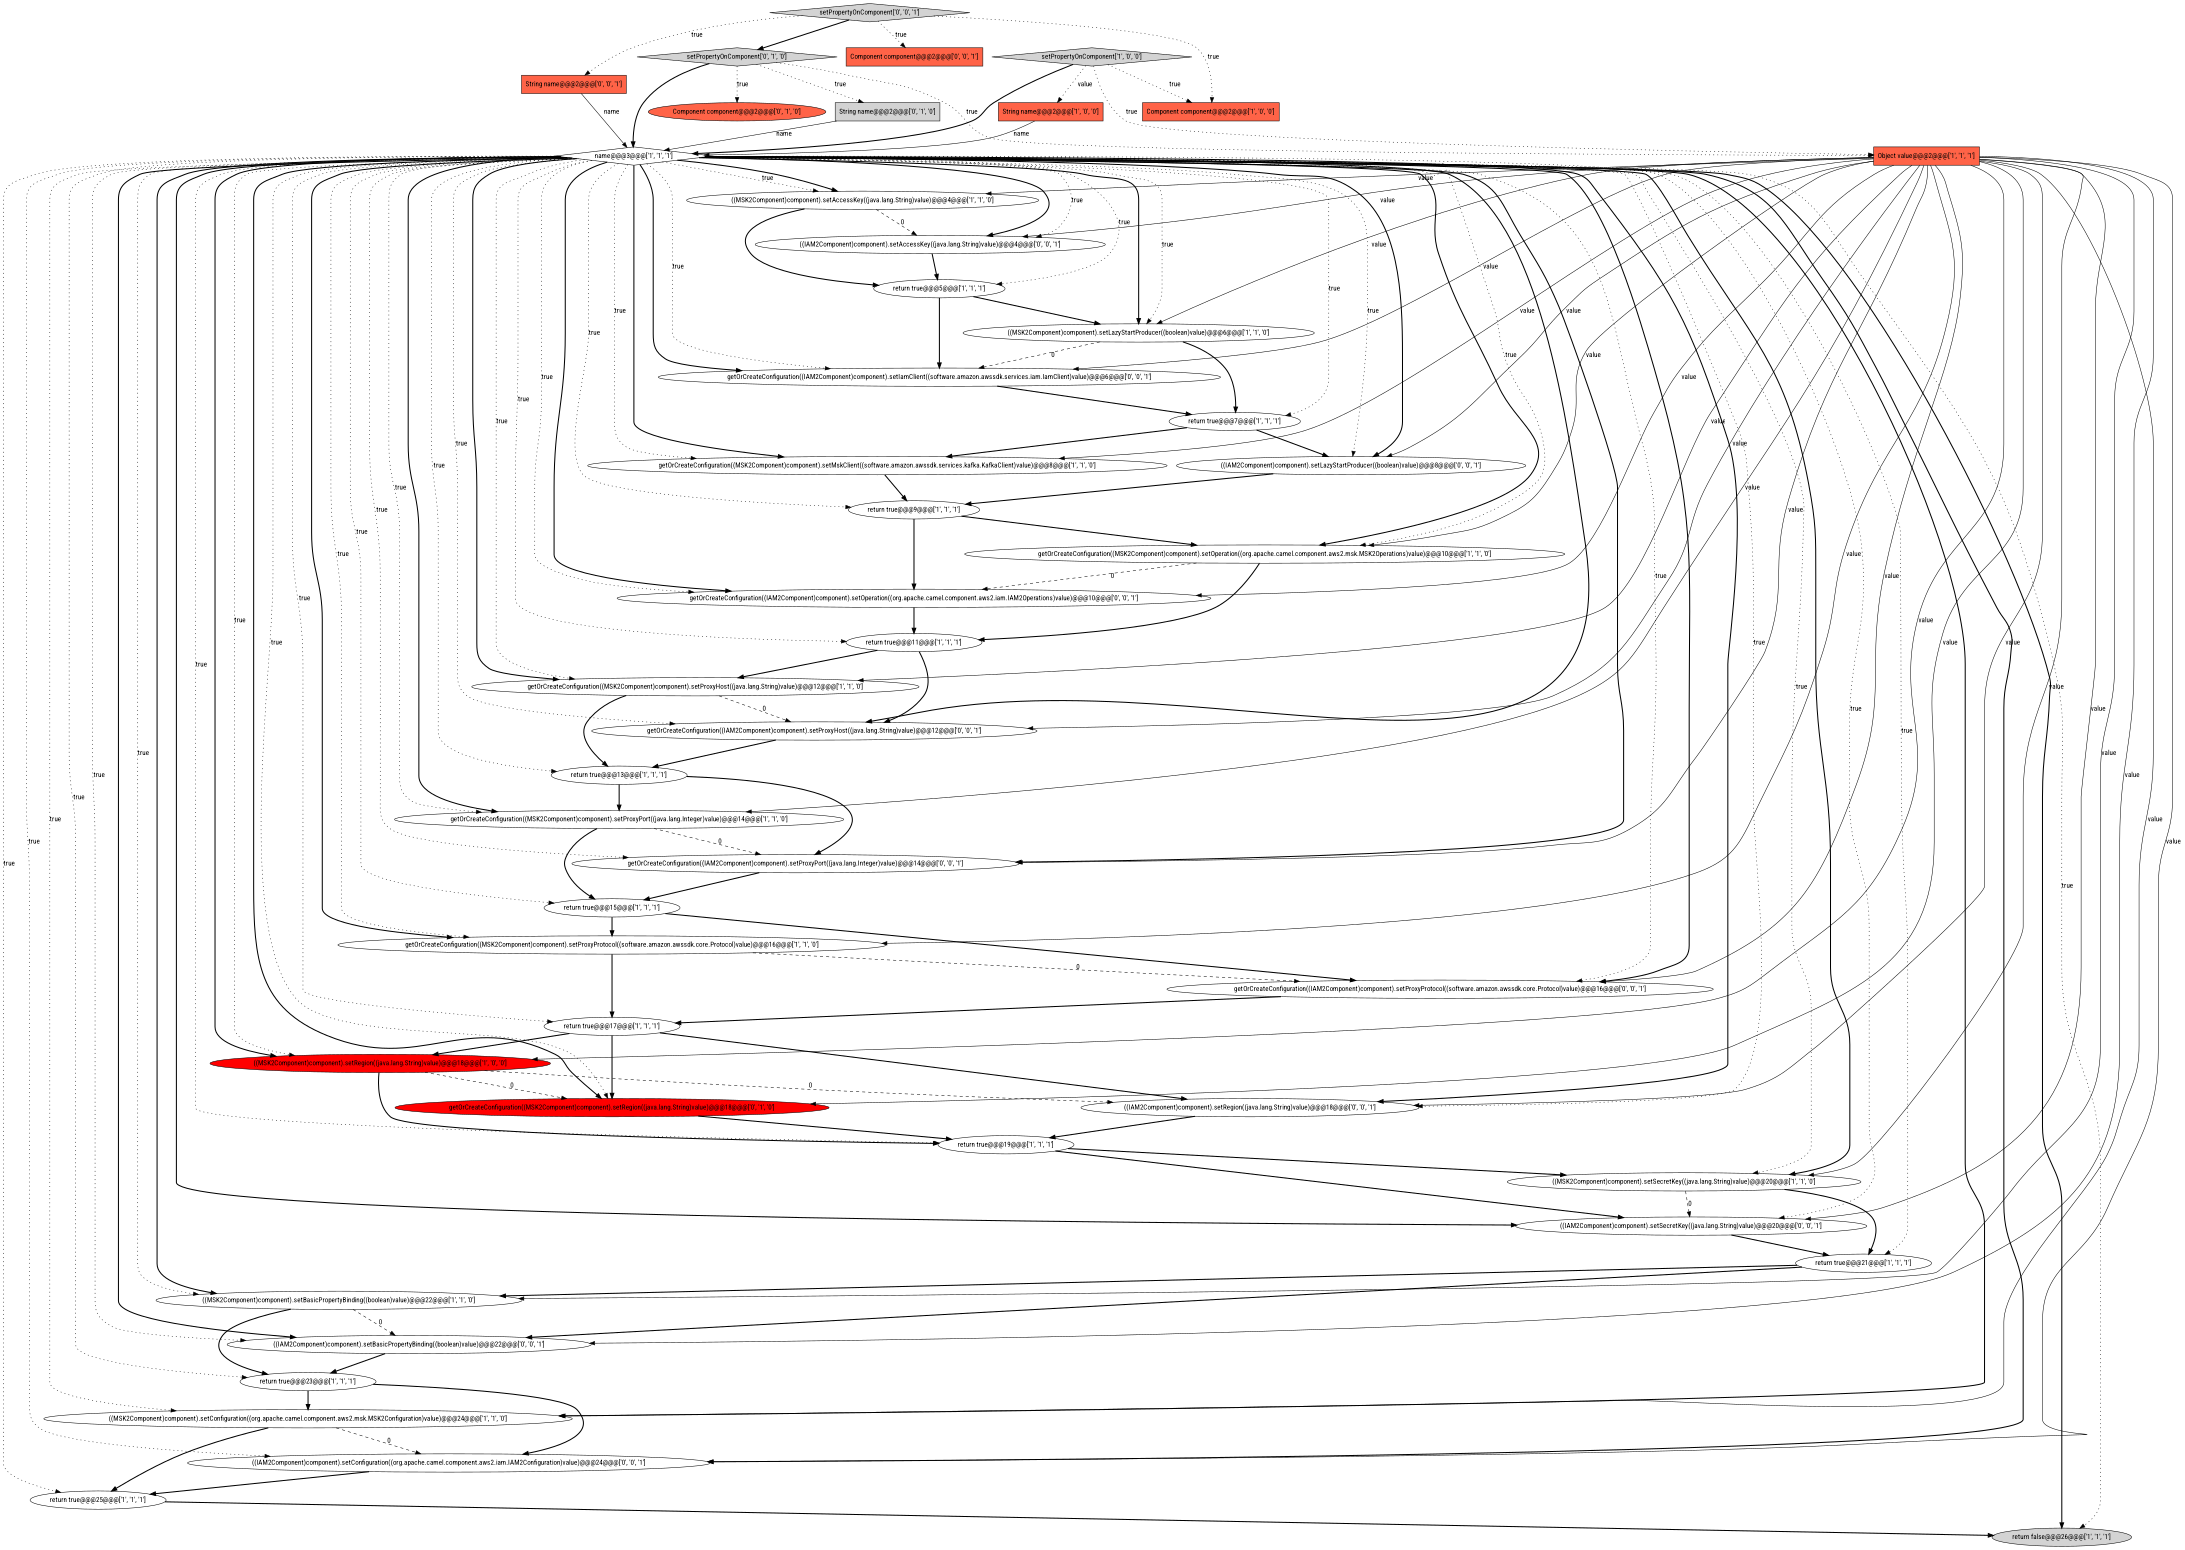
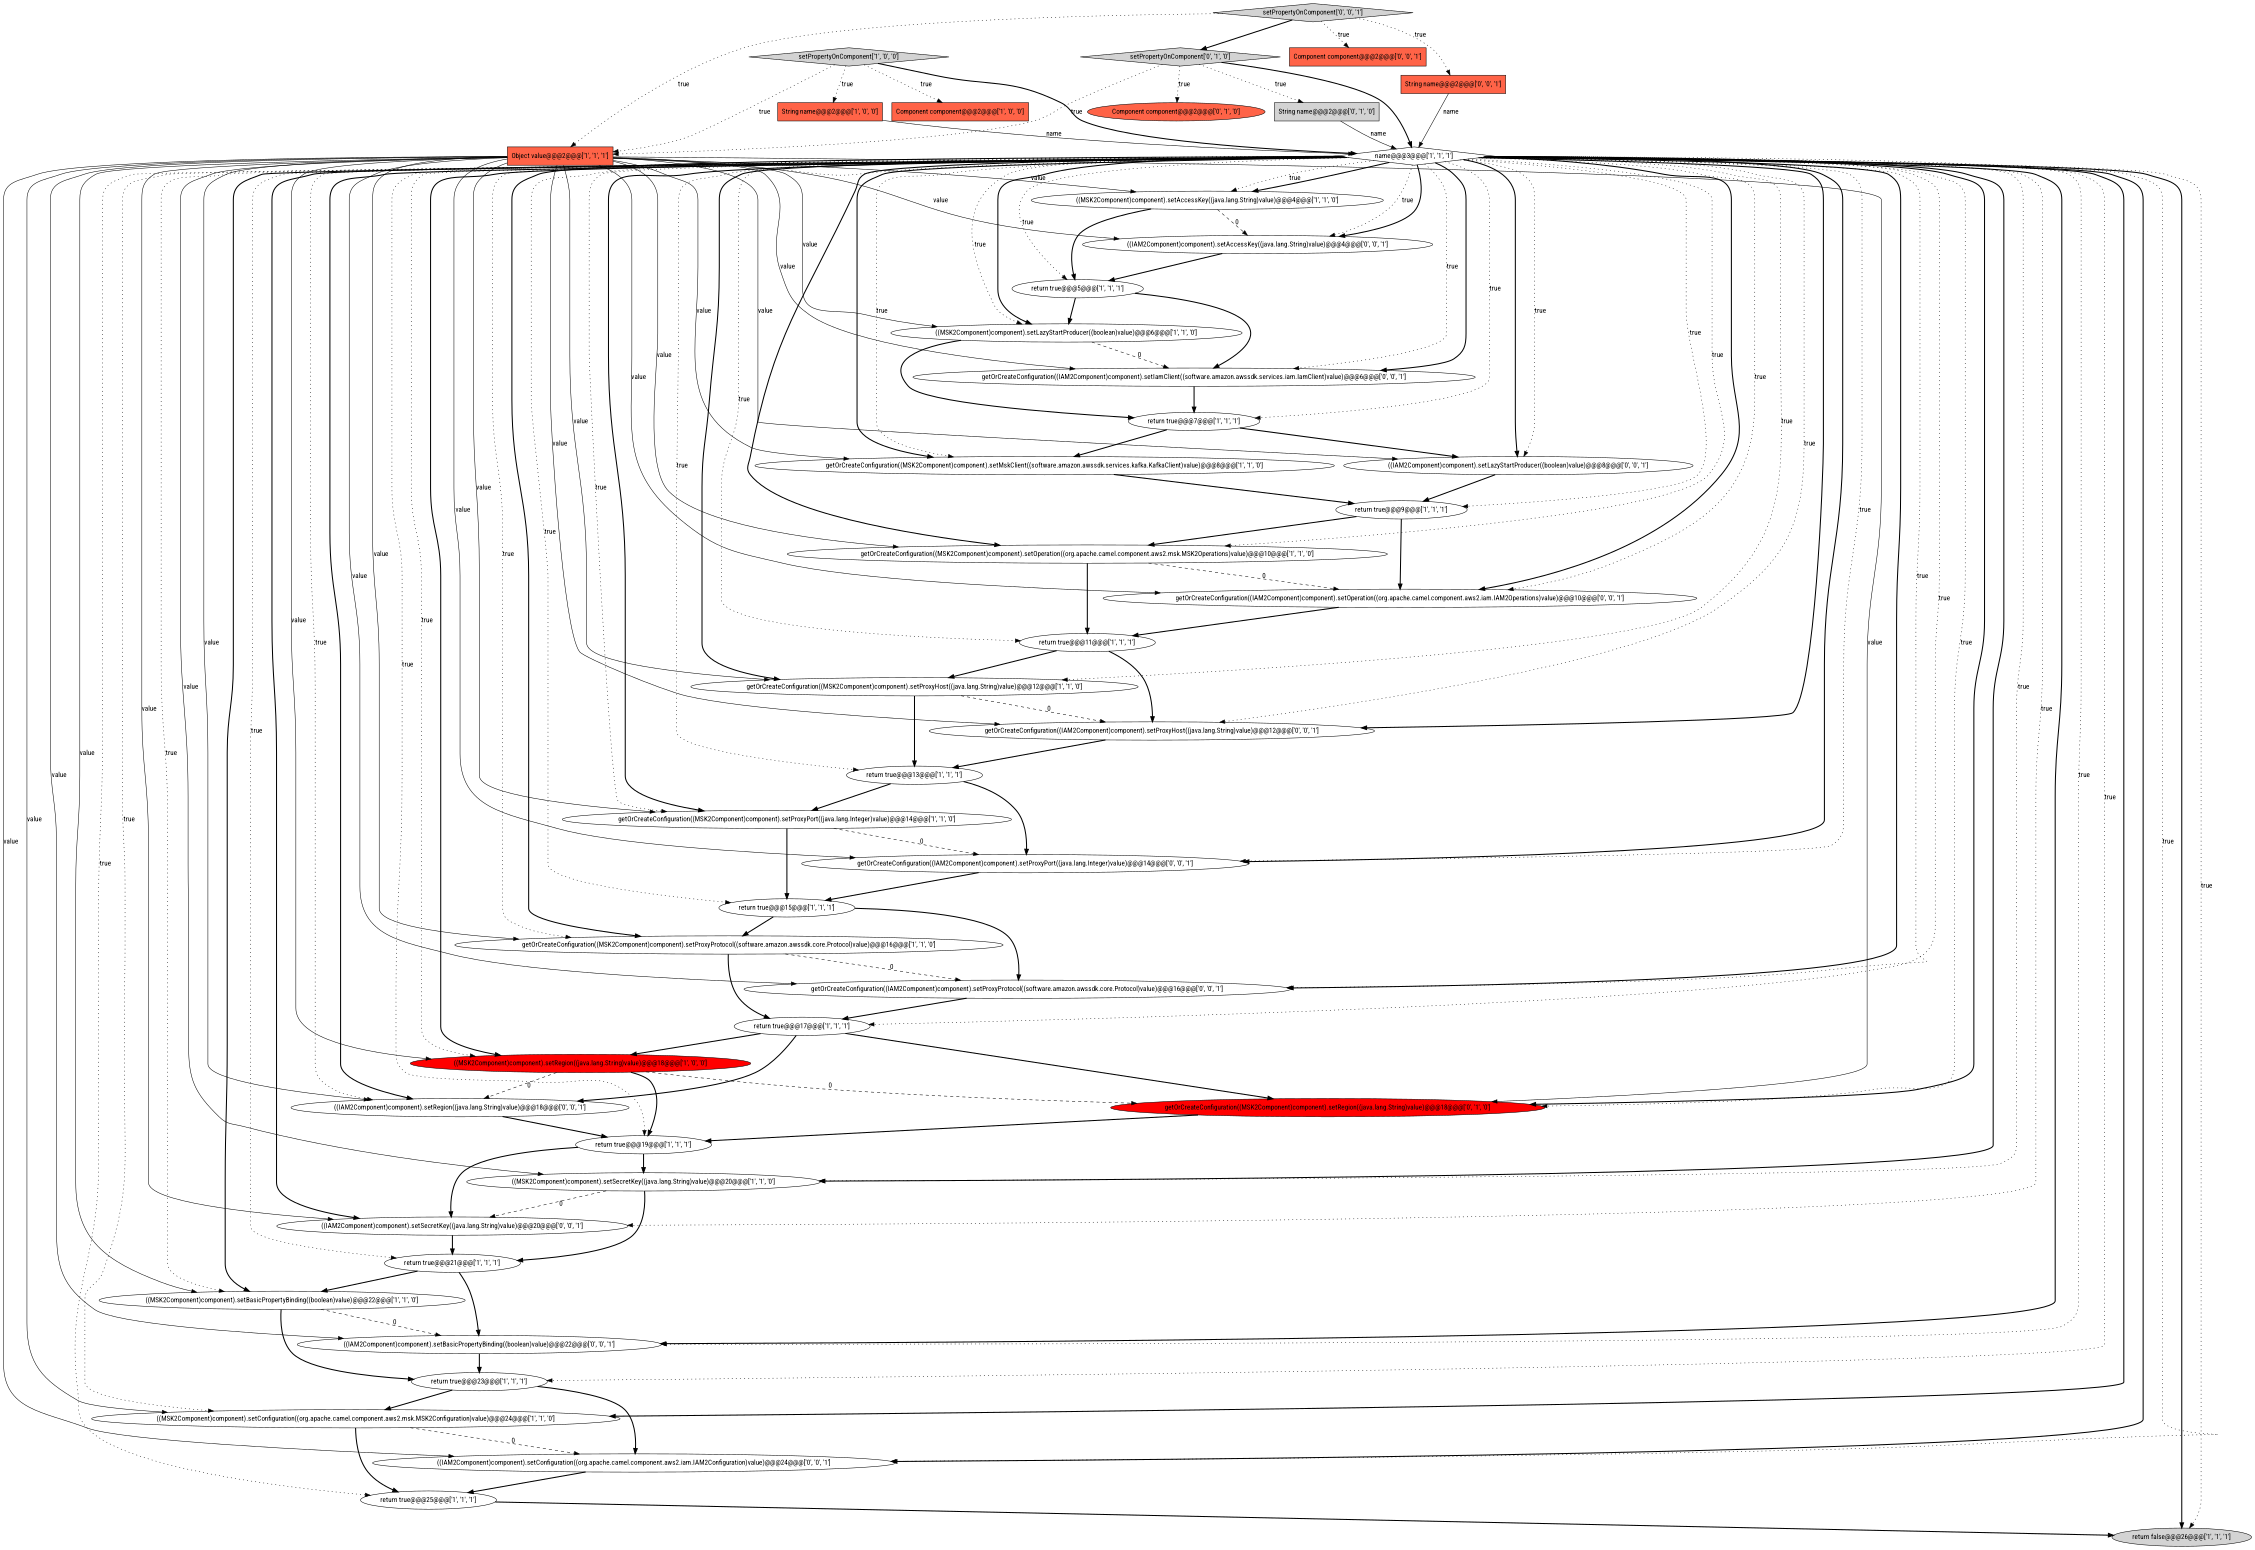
edge "setPropertyOnComponent['0', '0', '1']" -> "Component component@@@2@@@['1', '0', '0']": now "setPropertyOnComponent['0', '0', '1']" -> "Object value@@@2@@@['1', '1', '1']"
edge "setPropertyOnComponent['1', '0', '0']" -> "String name@@@2@@@['1', '0', '0']": label "value" -> "true"
